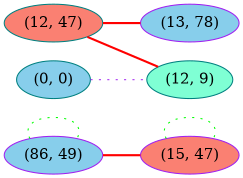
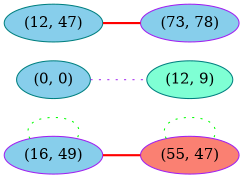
node "(12, 47)": fillcolor salmon -> skyblue
node "(13, 78)": label "(13, 78)" -> "(73, 78)"
edge "(12, 47)" -- "(12, 9)": removed
node "(86, 49)": label "(86, 49)" -> "(16, 49)"
node "(15, 47)": label "(15, 47)" -> "(55, 47)"
